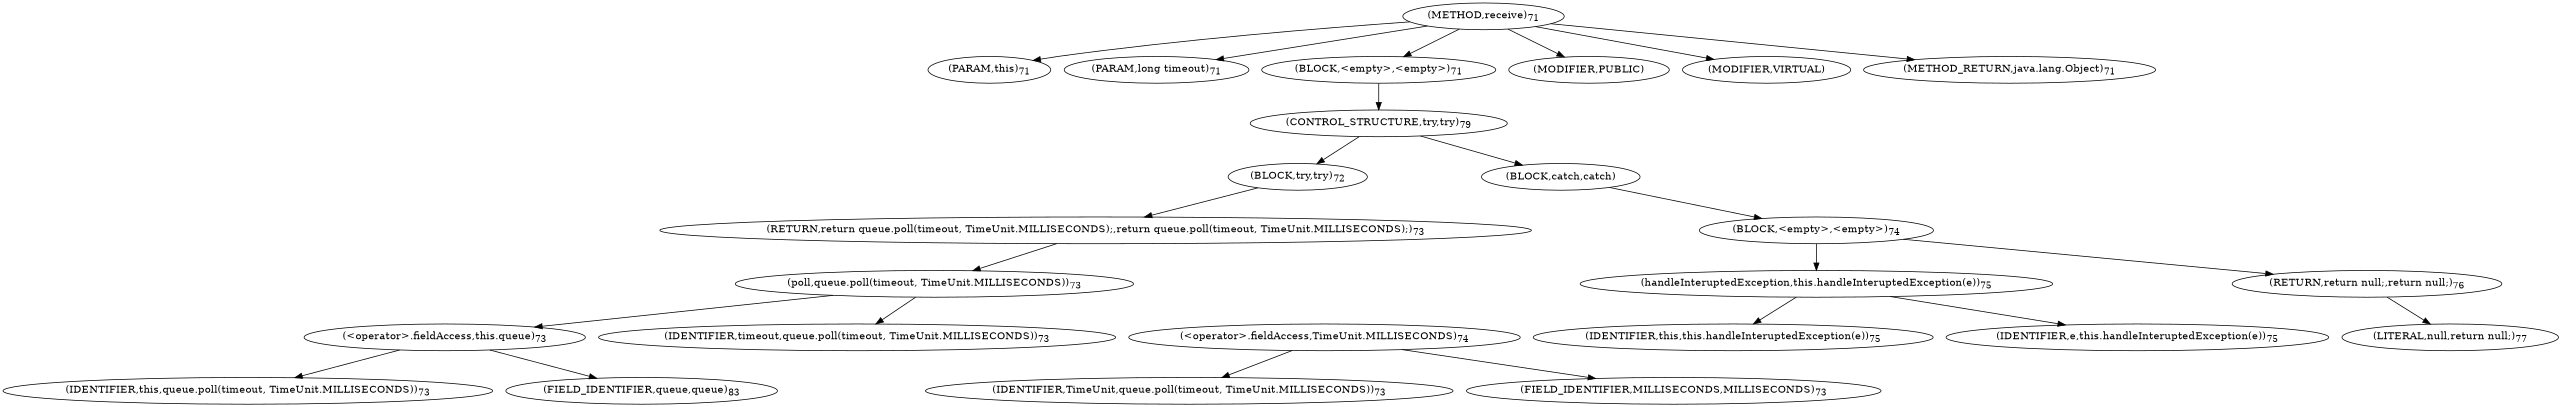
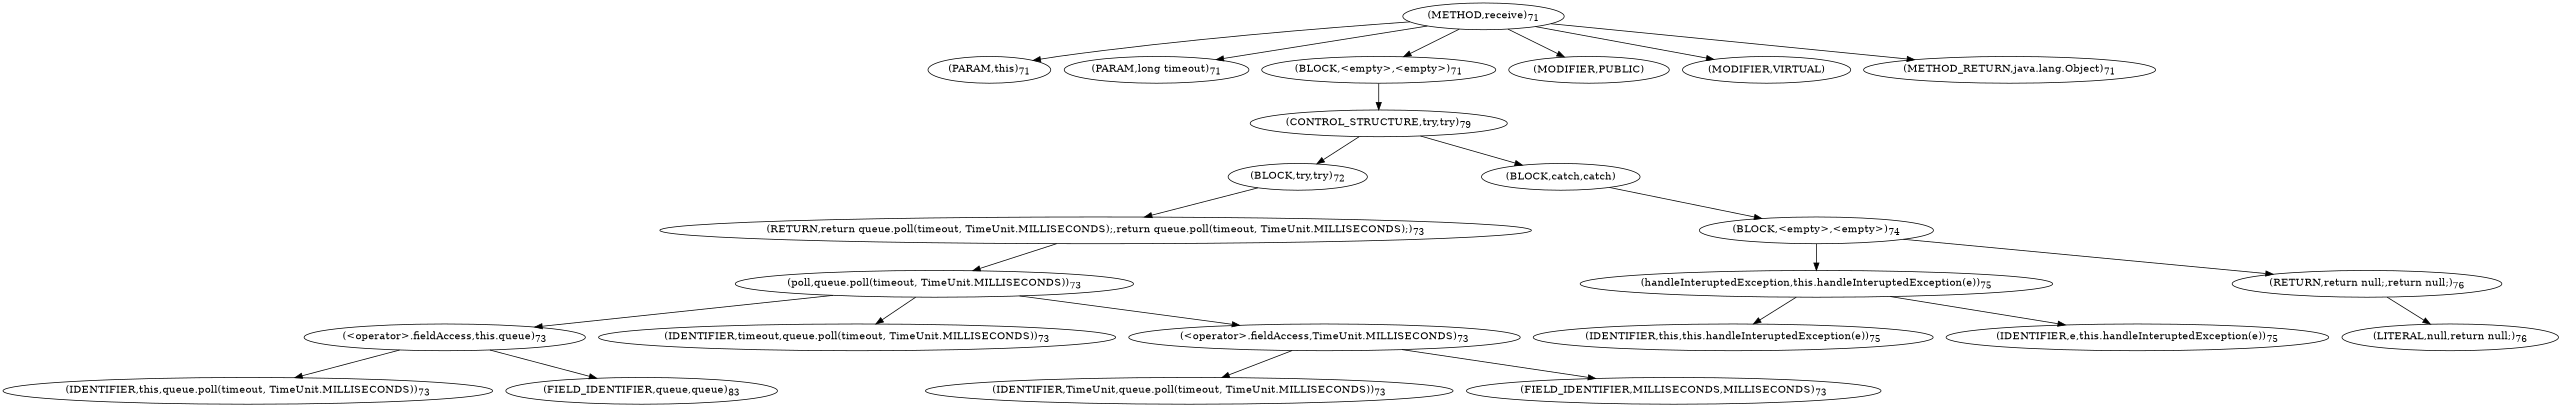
edge "(poll,queue.poll(timeout, TimeUnit.MILLISECONDS))" -> "(<operator>.fieldAccess,TimeUnit.MILLISECONDS)": added
node "(<operator>.fieldAccess,TimeUnit.MILLISECONDS)": text "74" -> "73"
node "(LITERAL,null,return null;)": text "77" -> "76"
